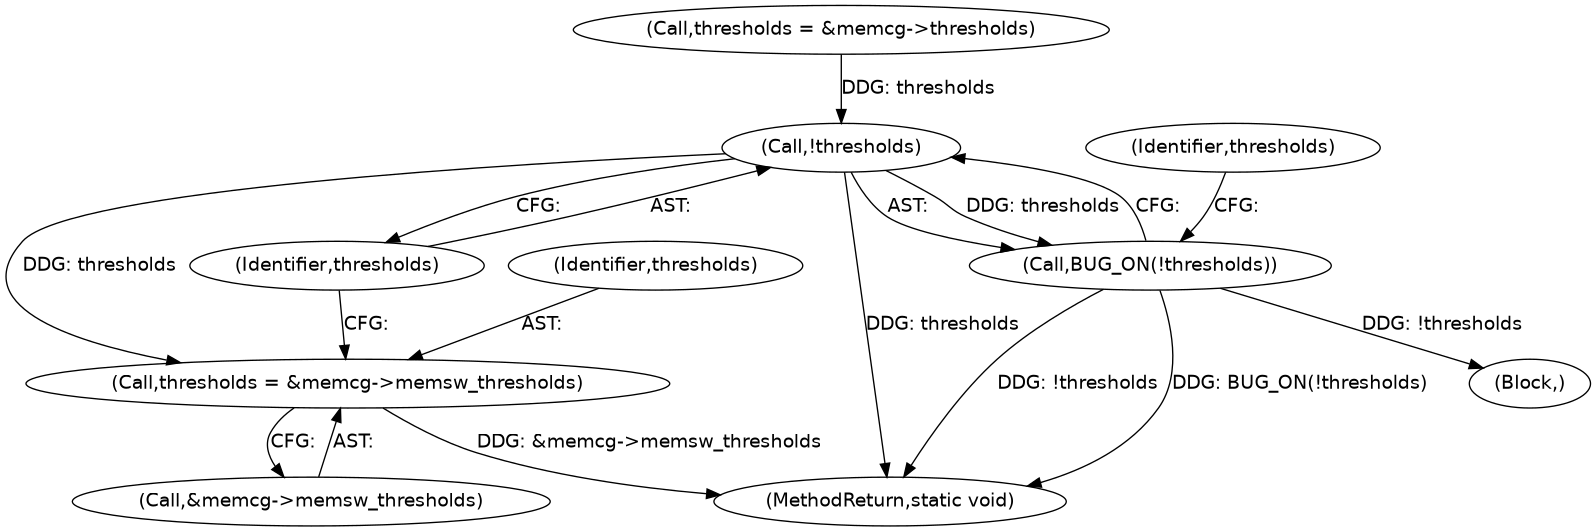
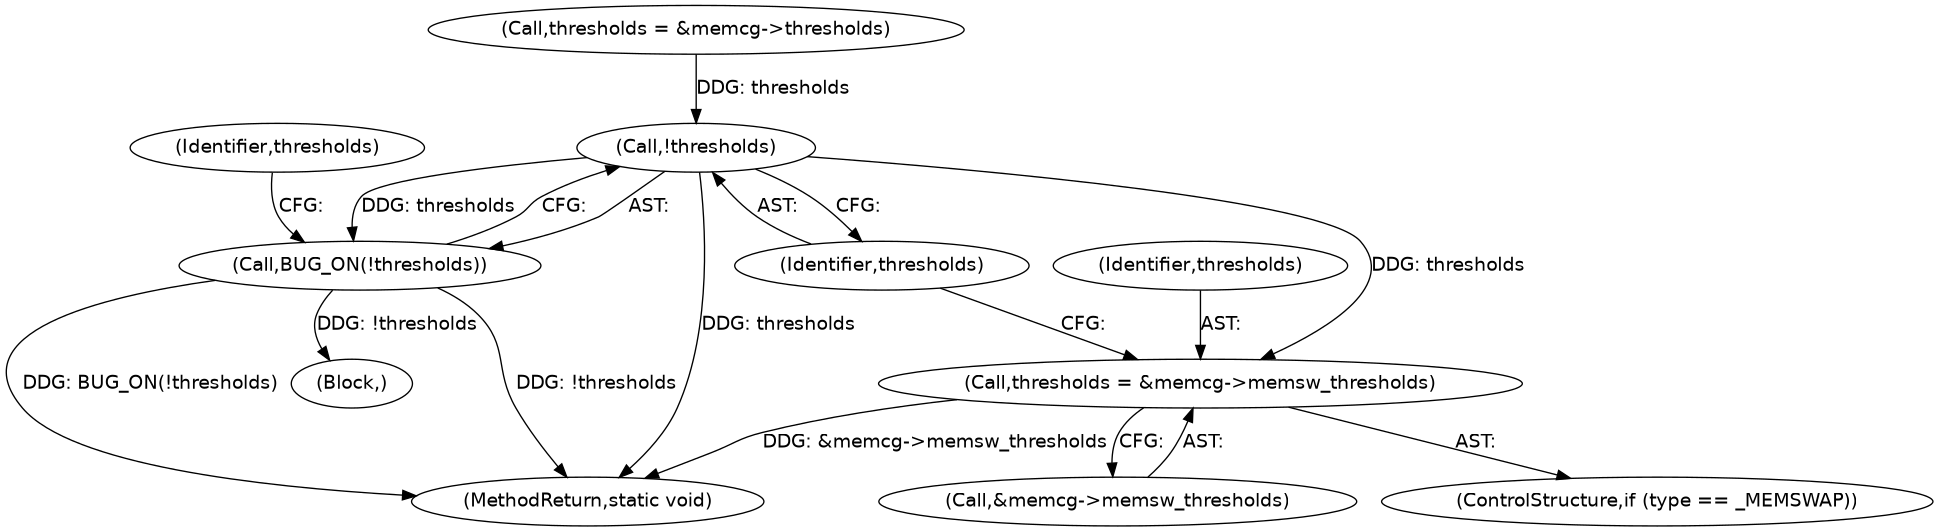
node "(ControlStructure,if (type == _MEMSWAP))": added
